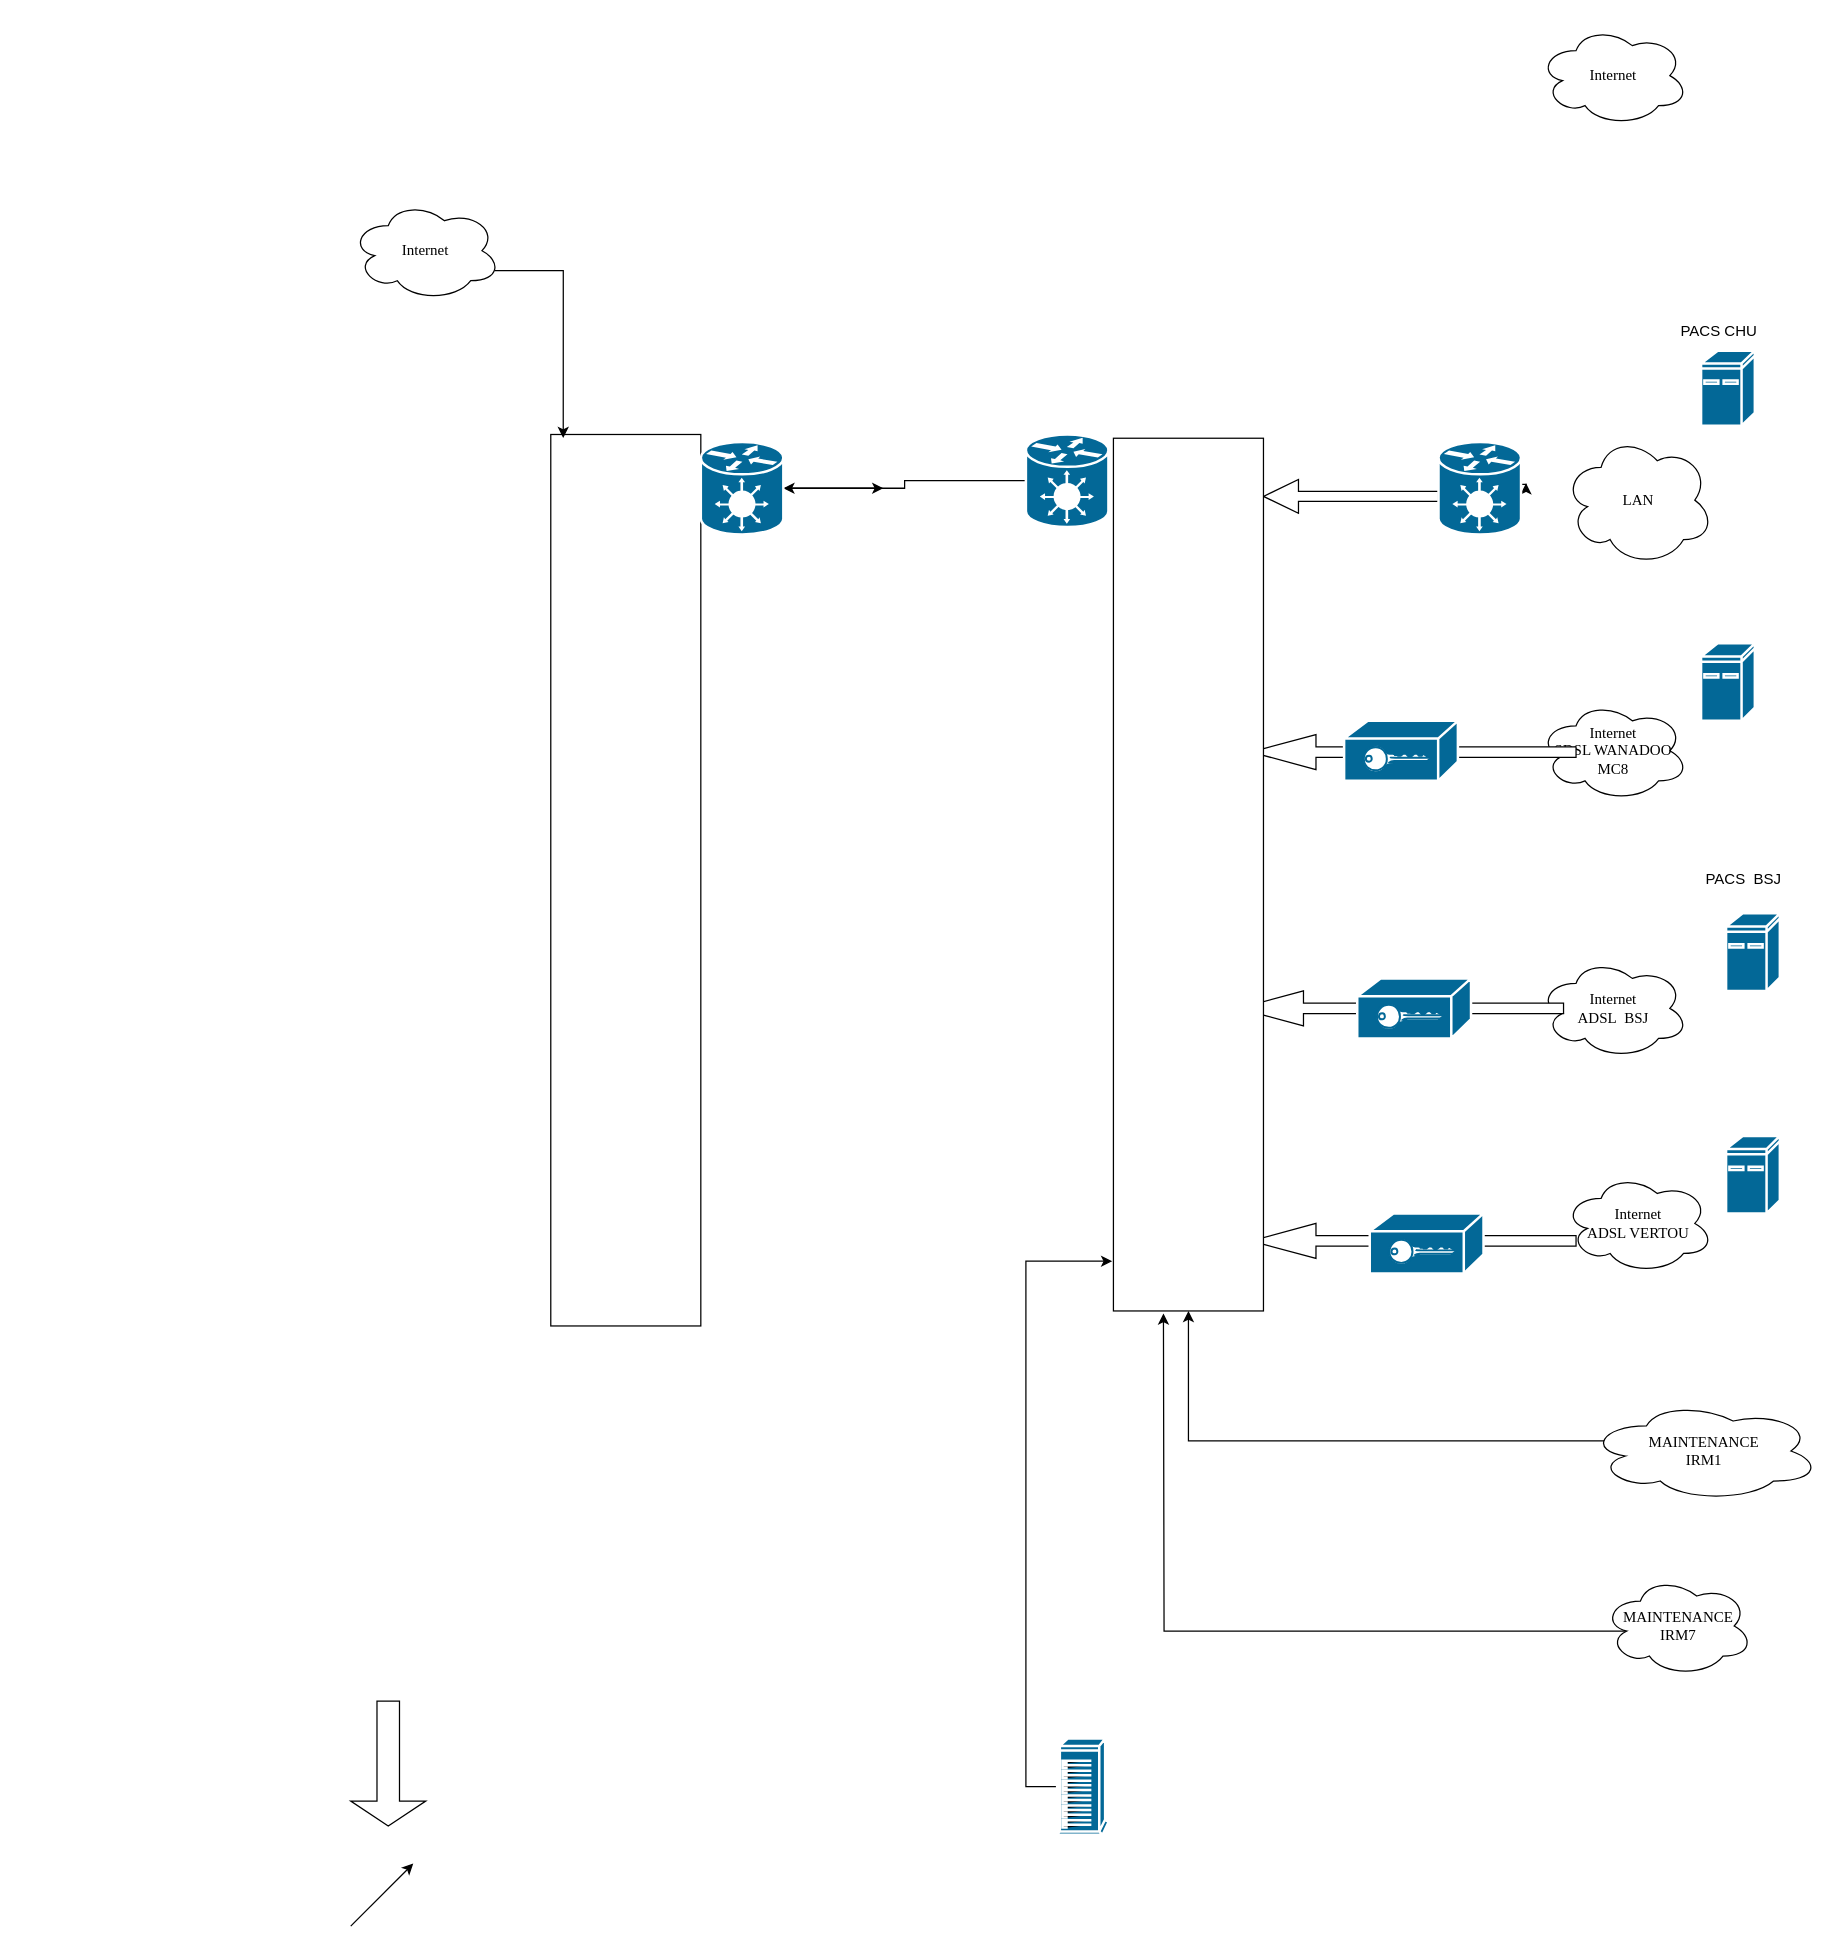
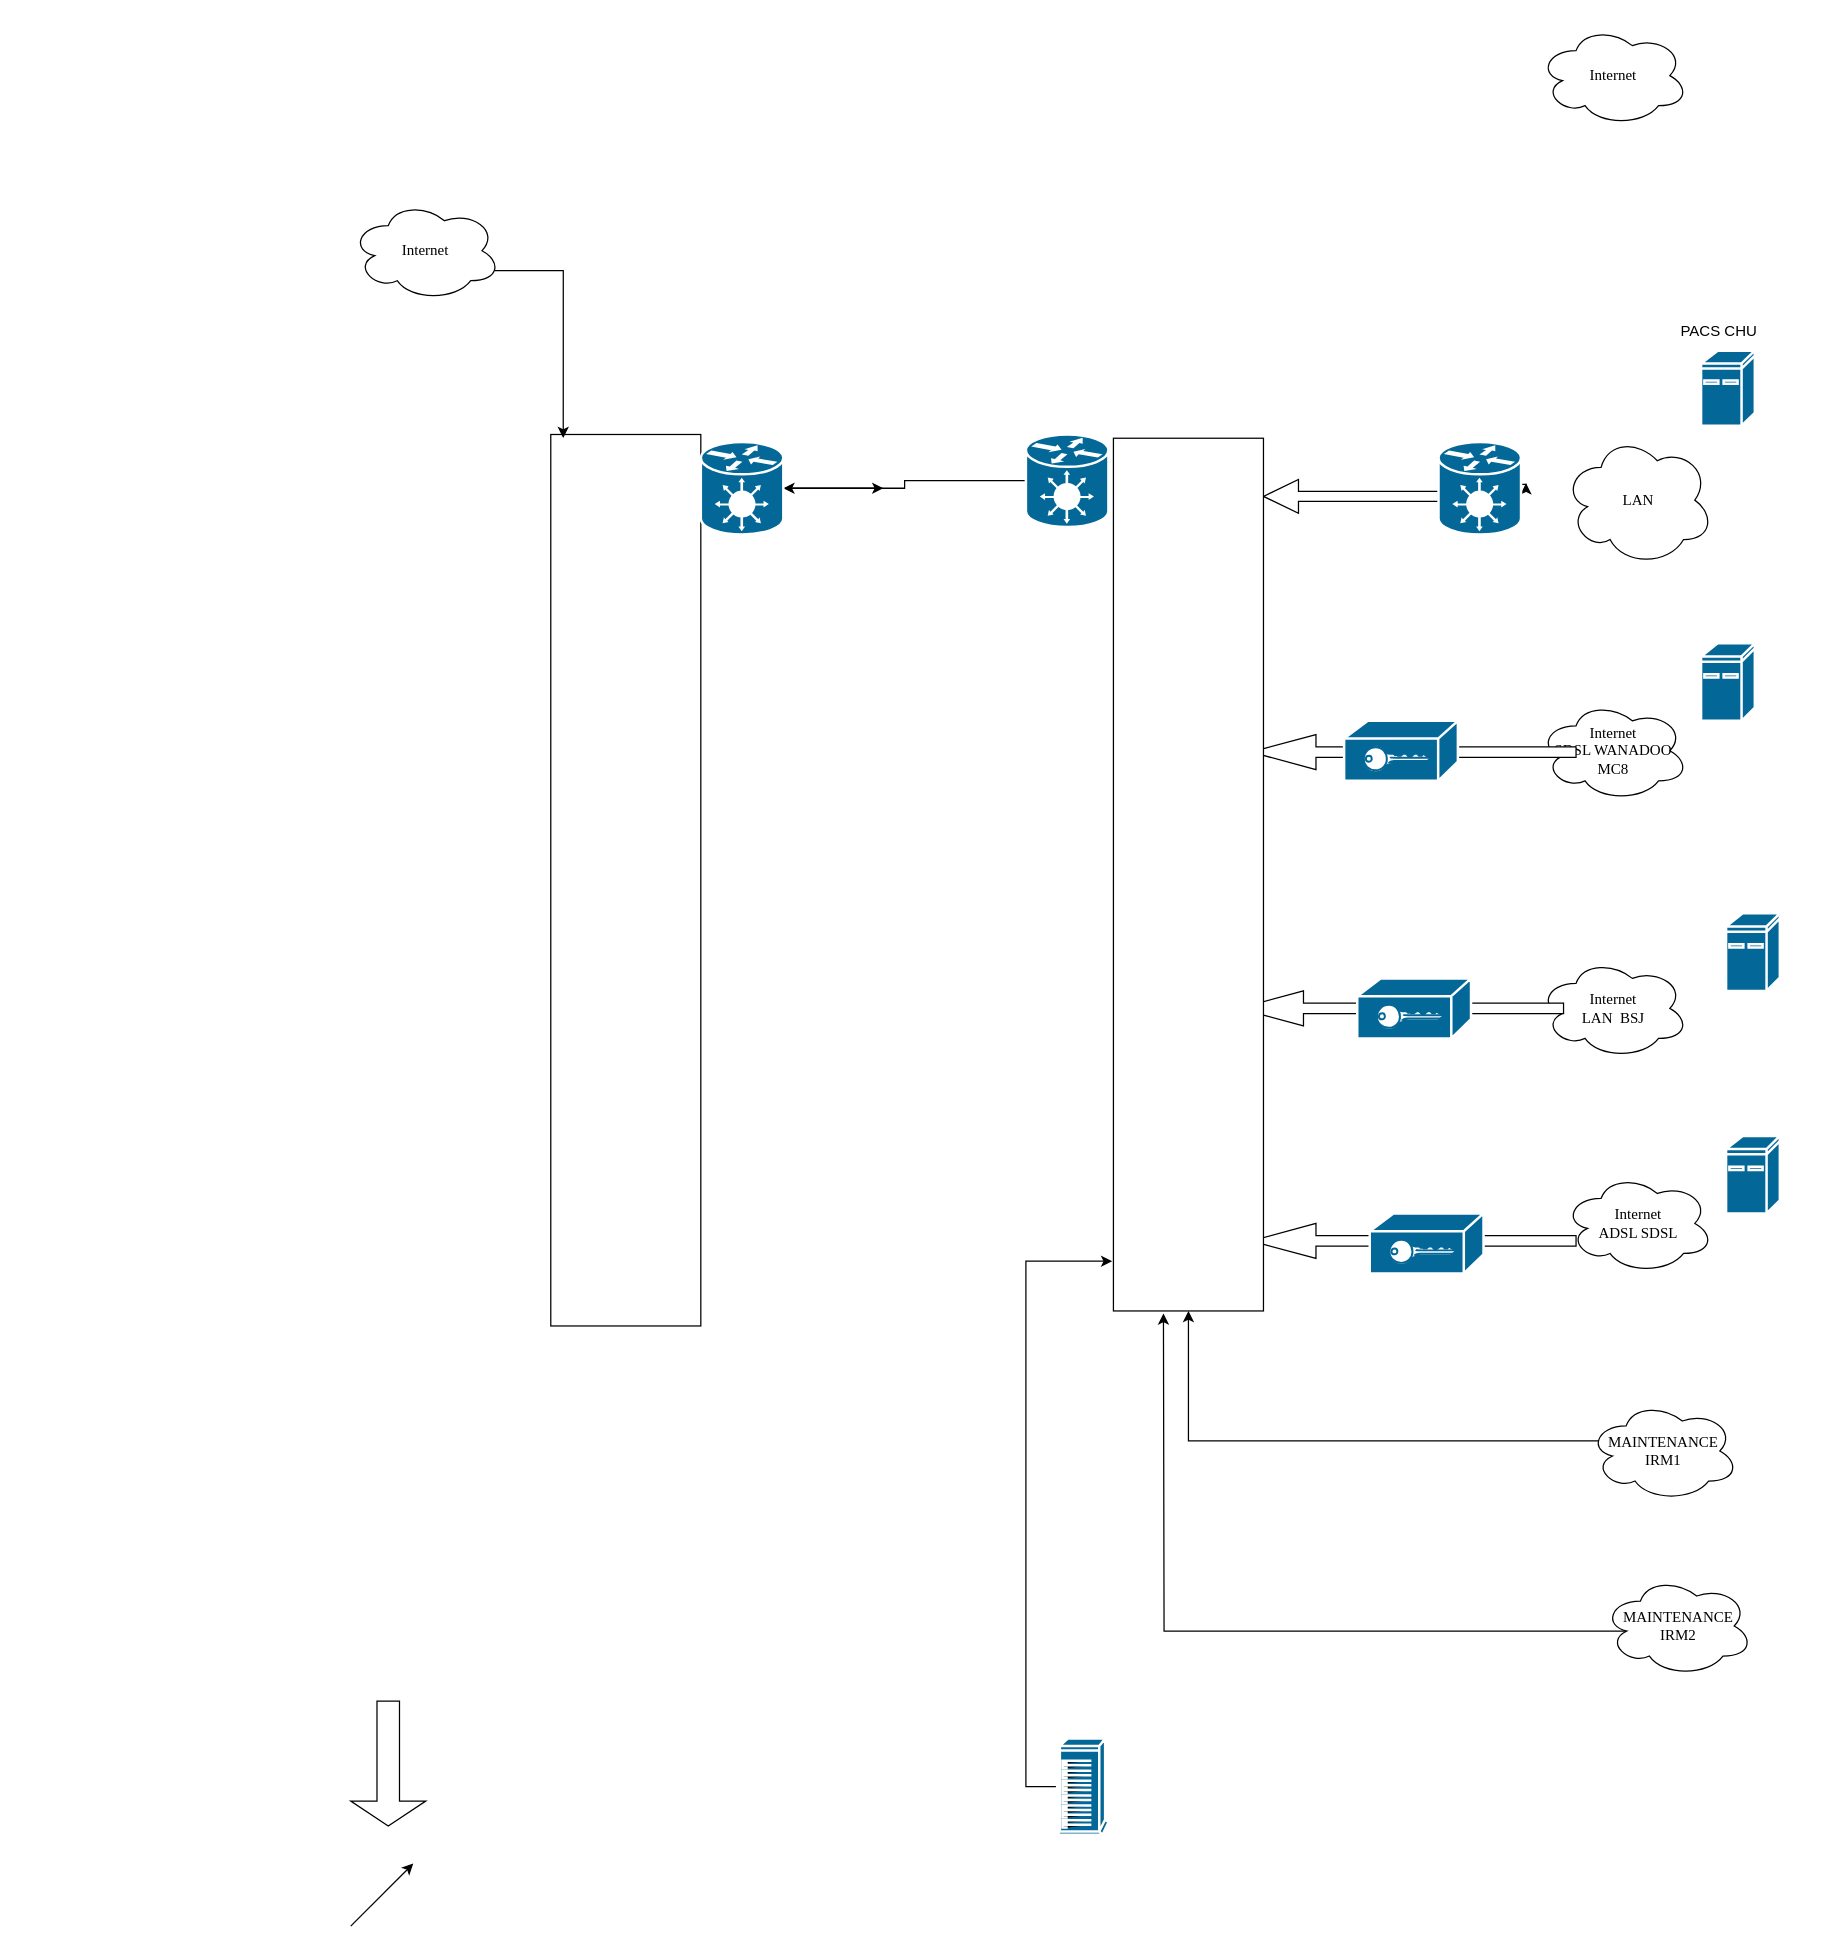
node "PACS BSJ": removed
node "Internet ADSL BSJ": label "Internet ADSL BSJ" -> "Internet LAN BSJ"
node "Internet ADSL VERTOU": label "Internet ADSL VERTOU" -> "Internet ADSL SDSL"
node "MAINTENANCE IRM1": size 231x100 -> 150x100
node "MAINTENANCE IRM7": label "MAINTENANCE IRM7" -> "MAINTENANCE IRM2"
